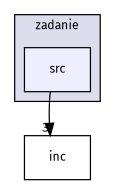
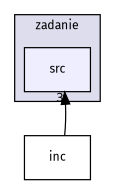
edge "src" -> "inc": reversed
